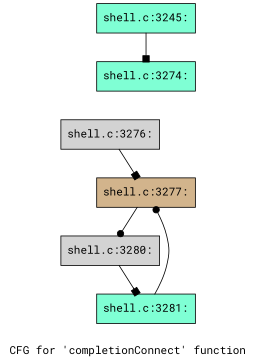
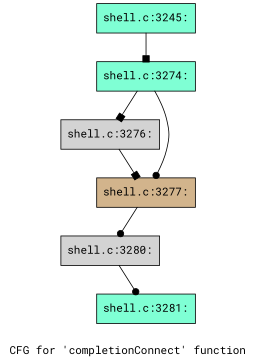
edge "shell.c:3274:" -> "shell.c:3276:": added
edge "shell.c:3281:" -> "shell.c:3277:": now "shell.c:3274:" -> "shell.c:3277:"
edge "shell.c:3280:" -> "shell.c:3281:": arrowhead box -> dot
